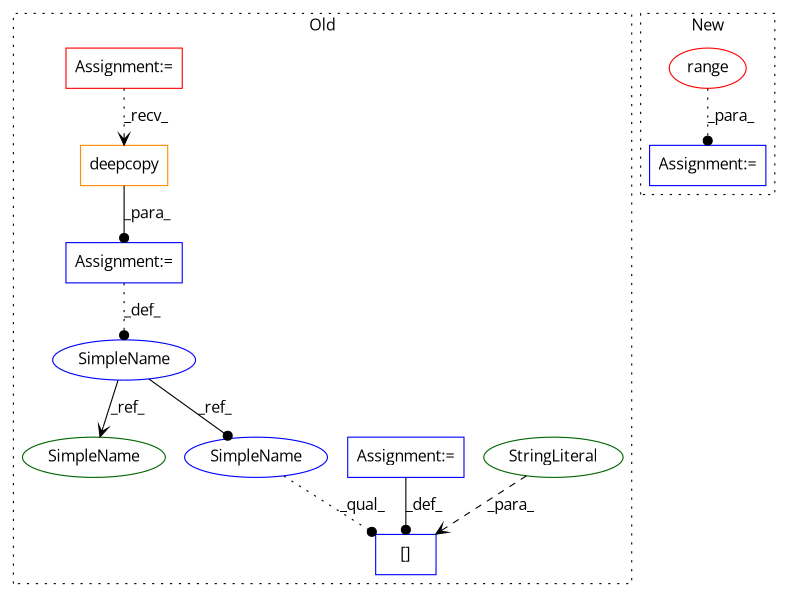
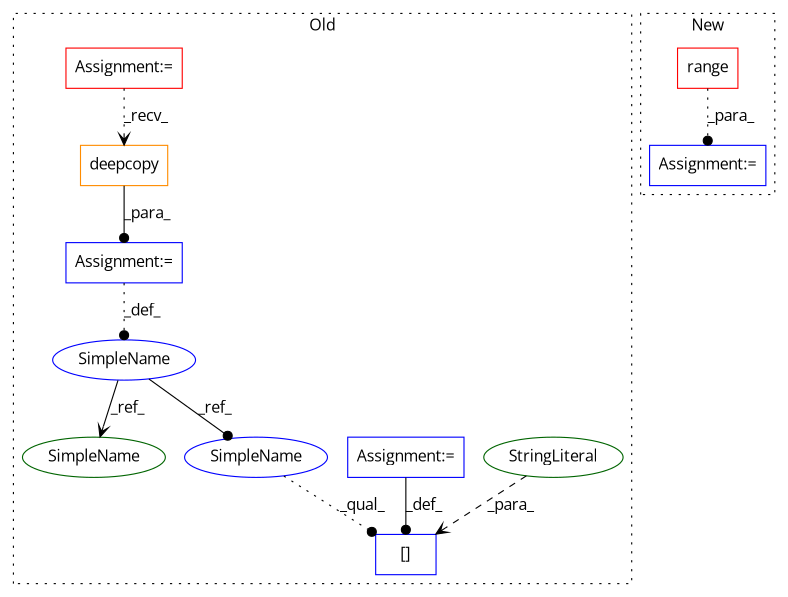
node "range": shape ellipse -> box
